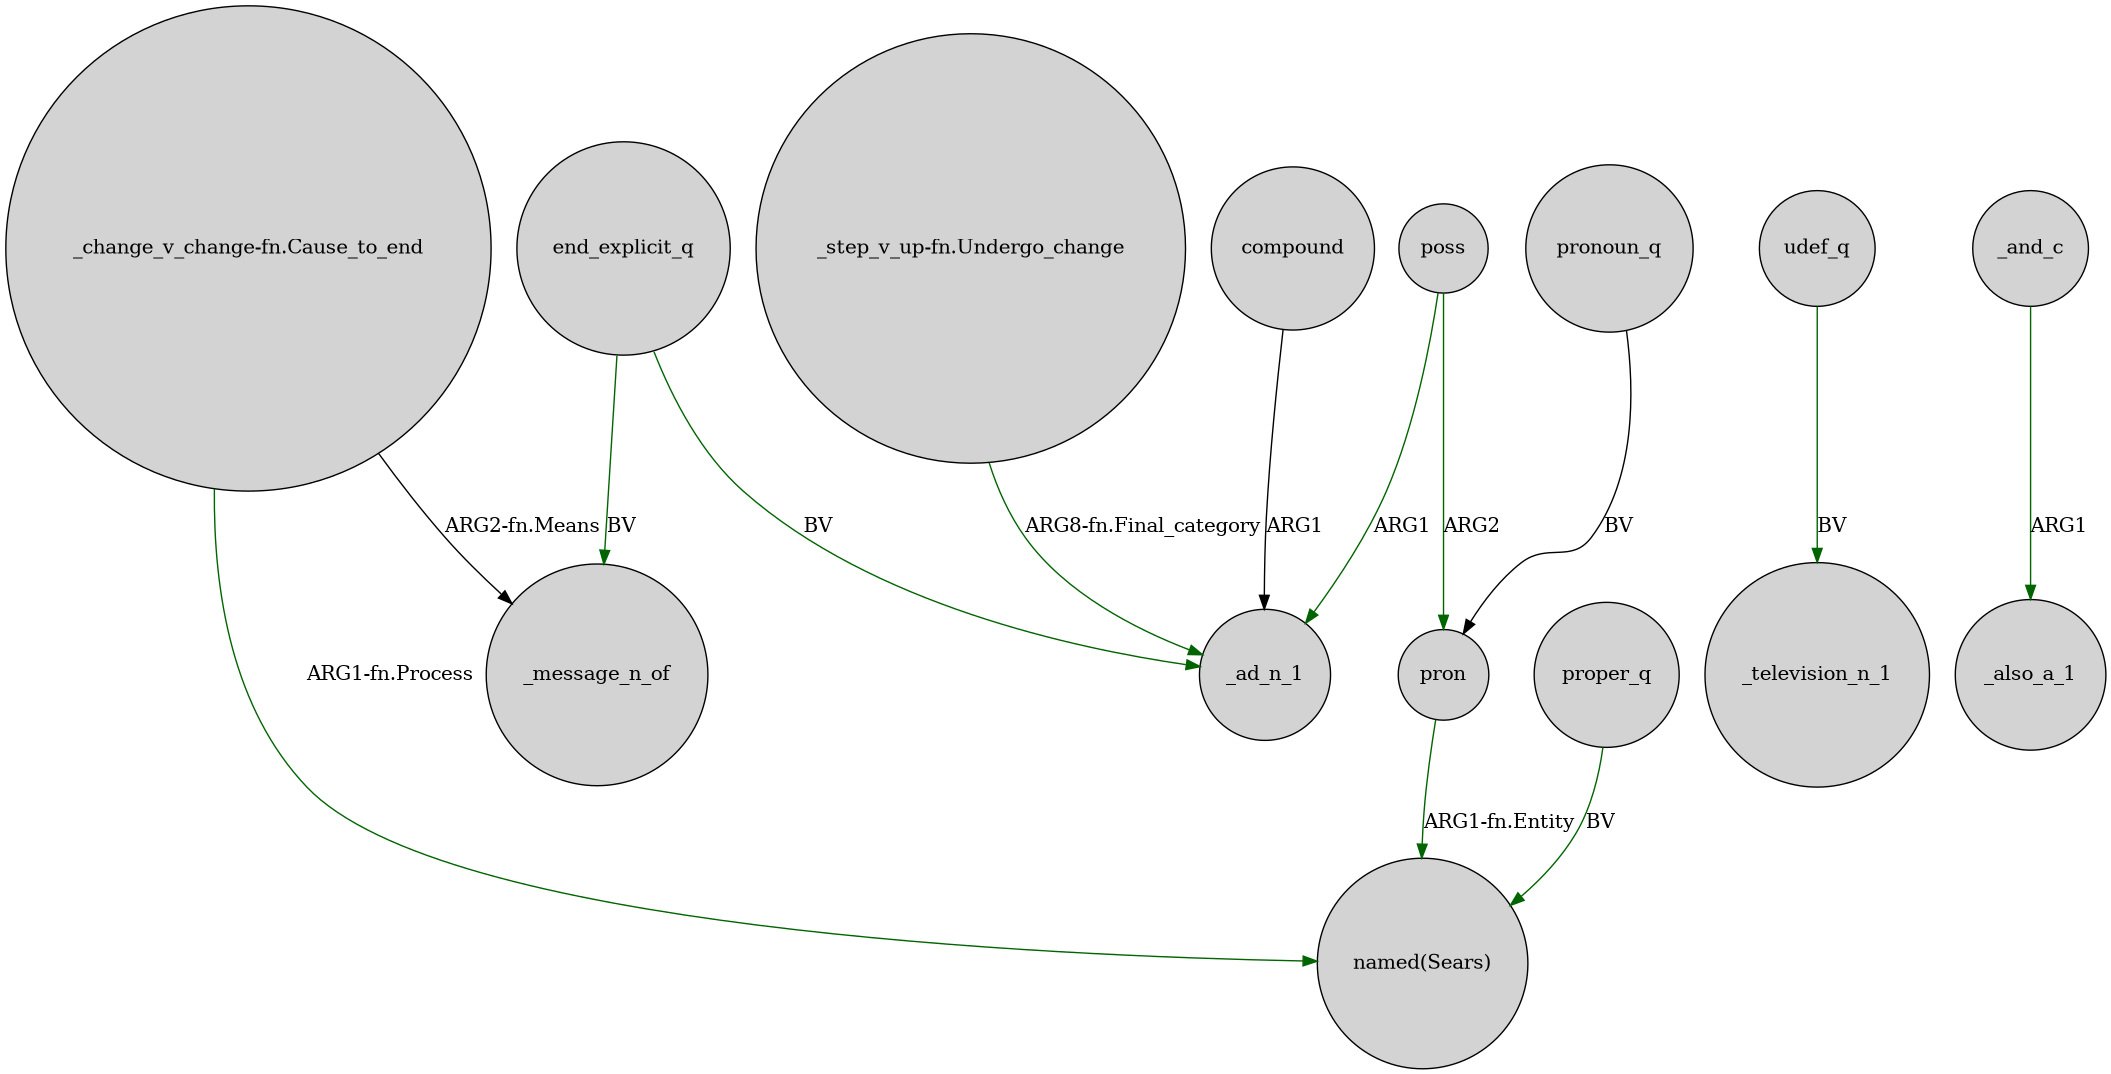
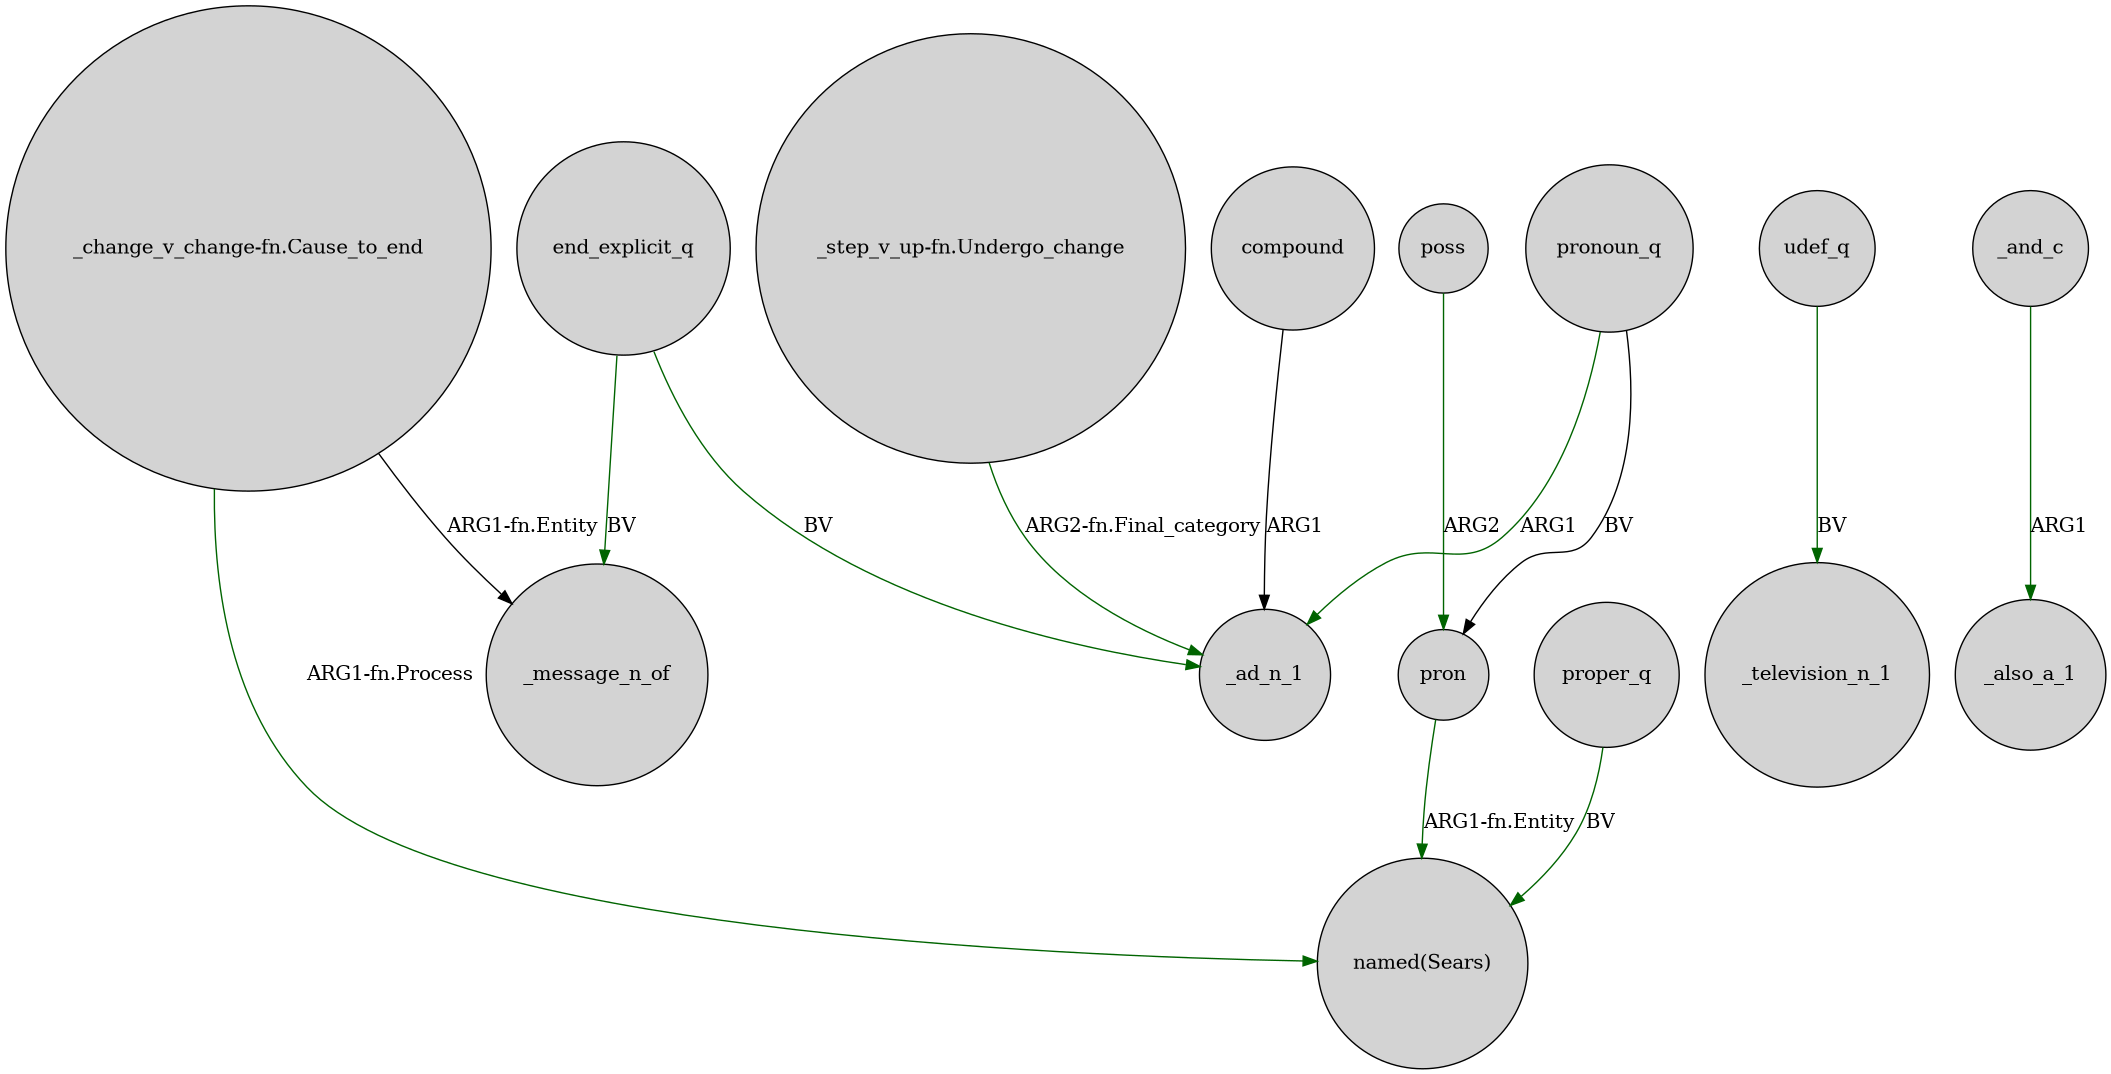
edge "poss" -> "_ad_n_1": now "pronoun_q" -> "_ad_n_1"
edge "_change_v_change-fn.Cause_to_end" -> "_message_n_of": label "ARG2-fn.Means" -> "ARG1-fn.Entity"
edge "_step_v_up-fn.Undergo_change" -> "_ad_n_1": label "ARG8-fn.Final_category" -> "ARG2-fn.Final_category"
